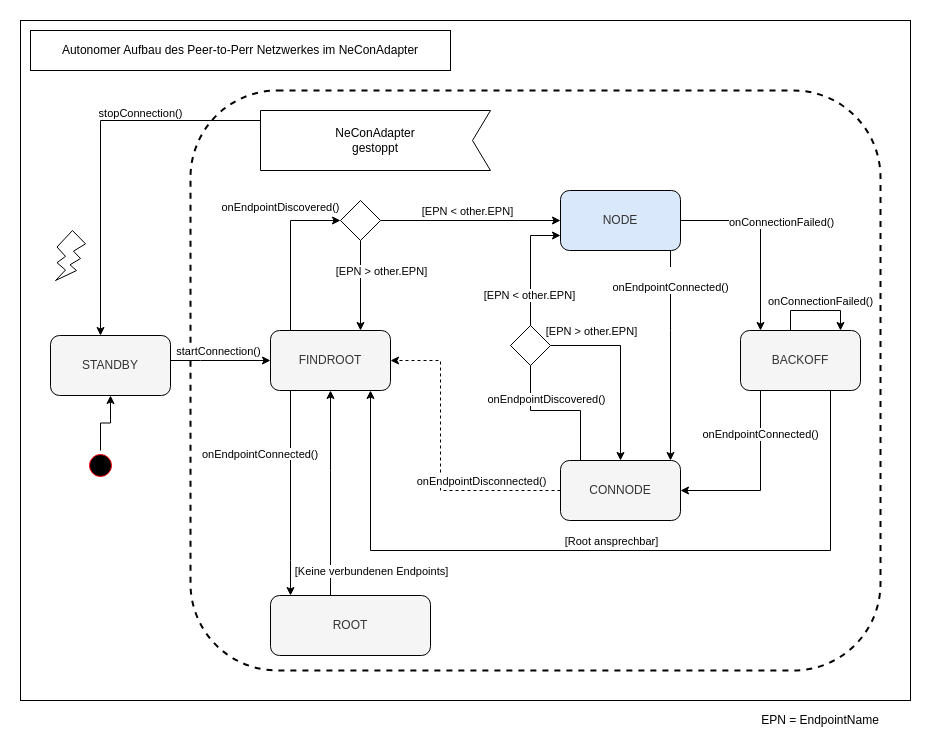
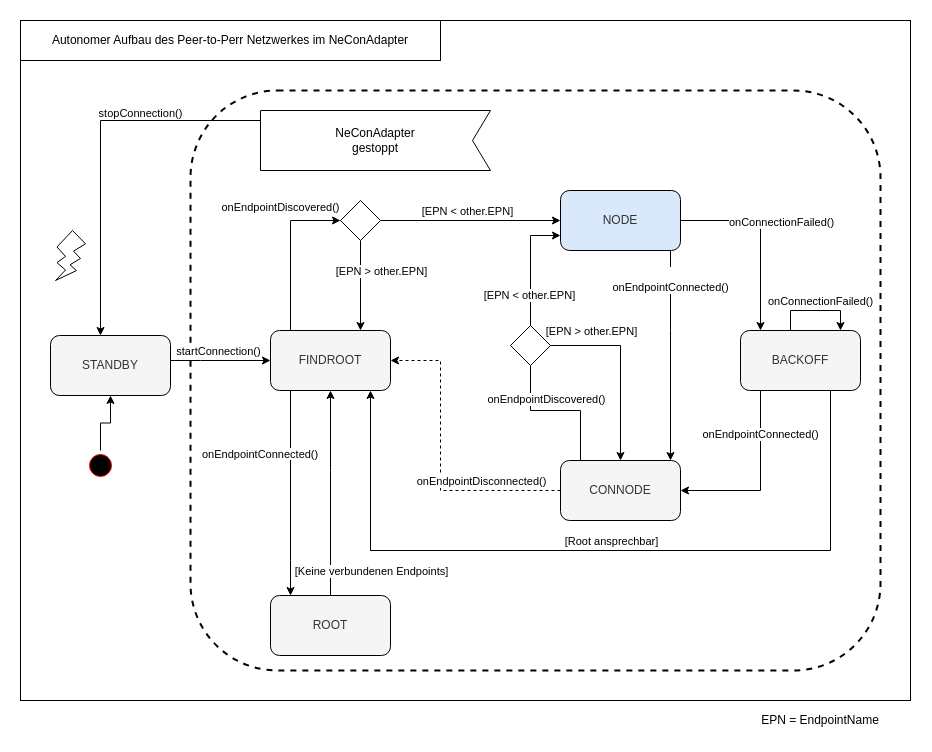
node "Autonomer Aufbau des Peer-to-Perr Netzwerkes im NeConAdapter": moved (241, 51) -> (231, 41)
node "ROOT": size 160x60 -> 120x60
